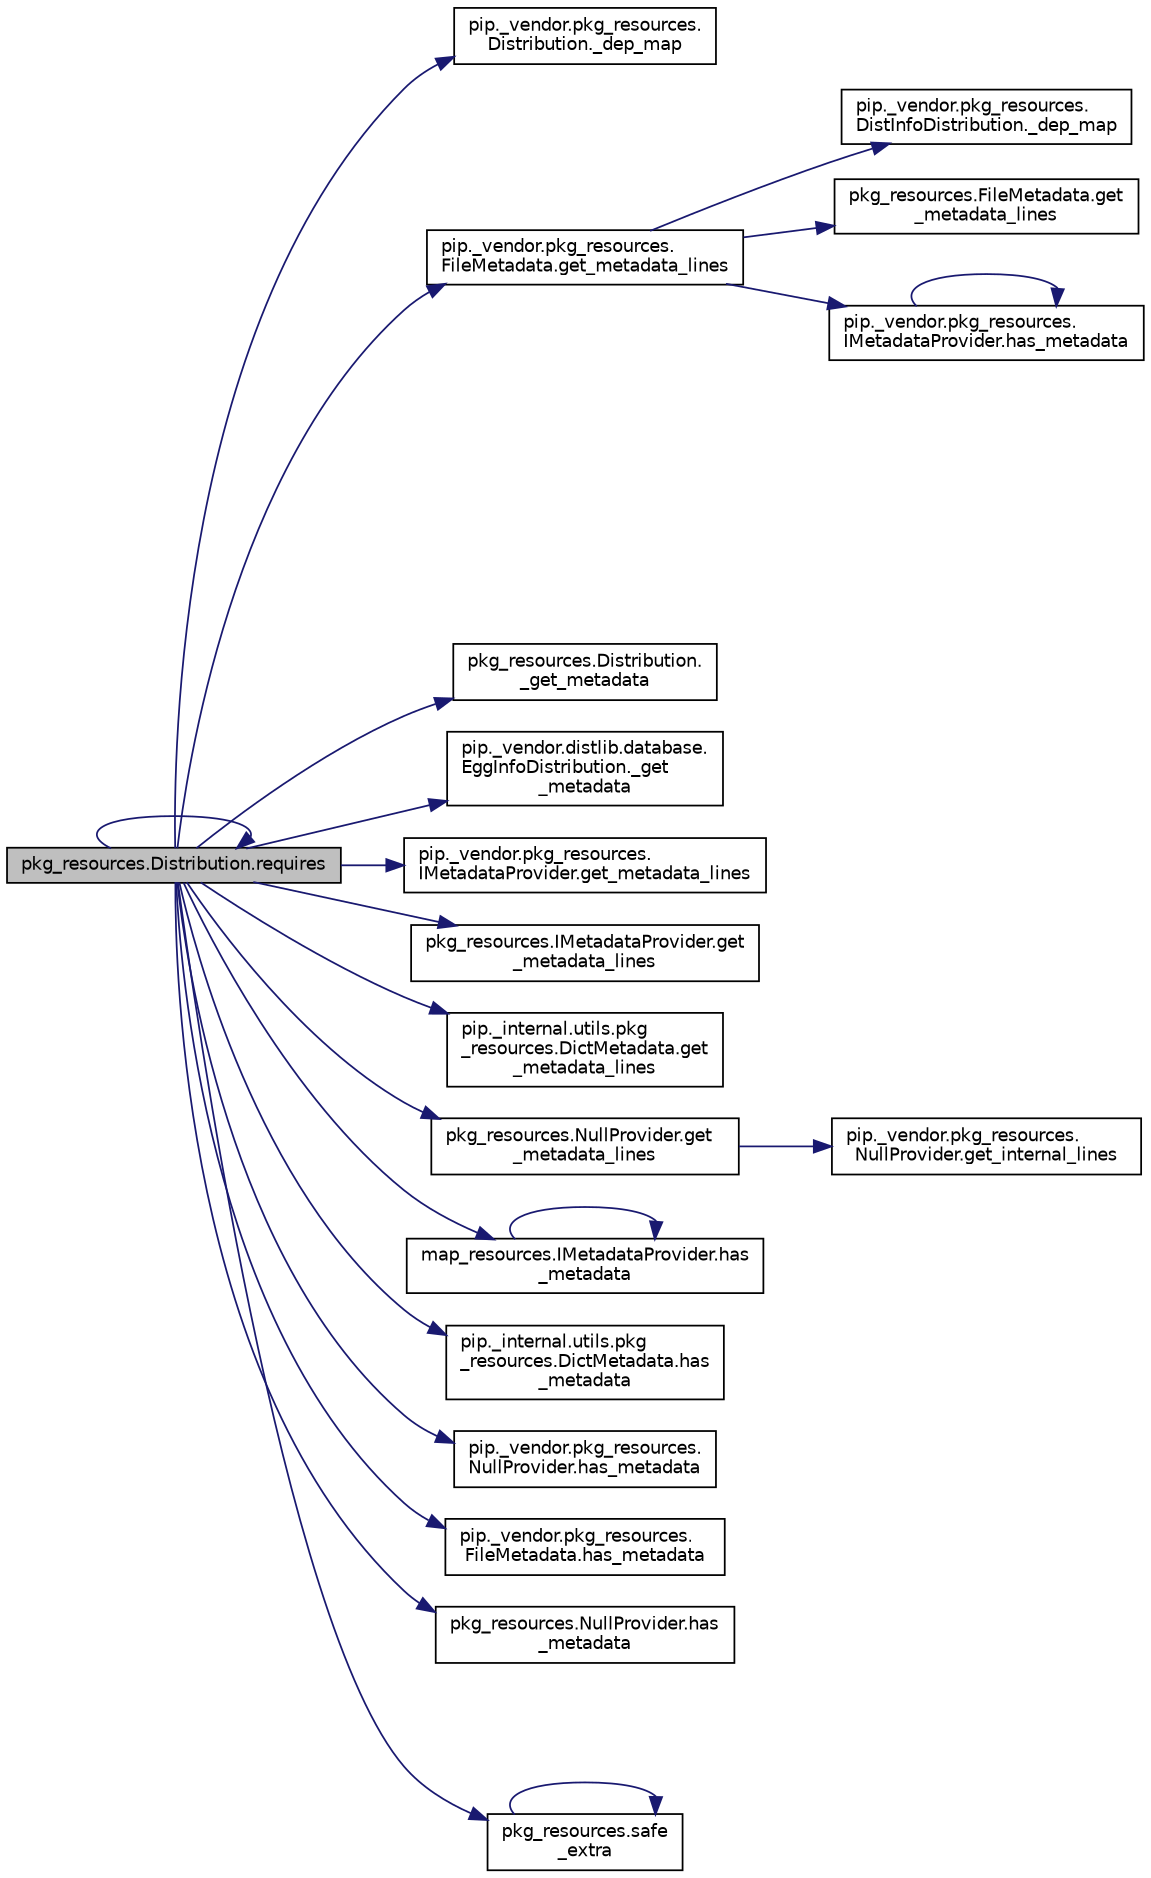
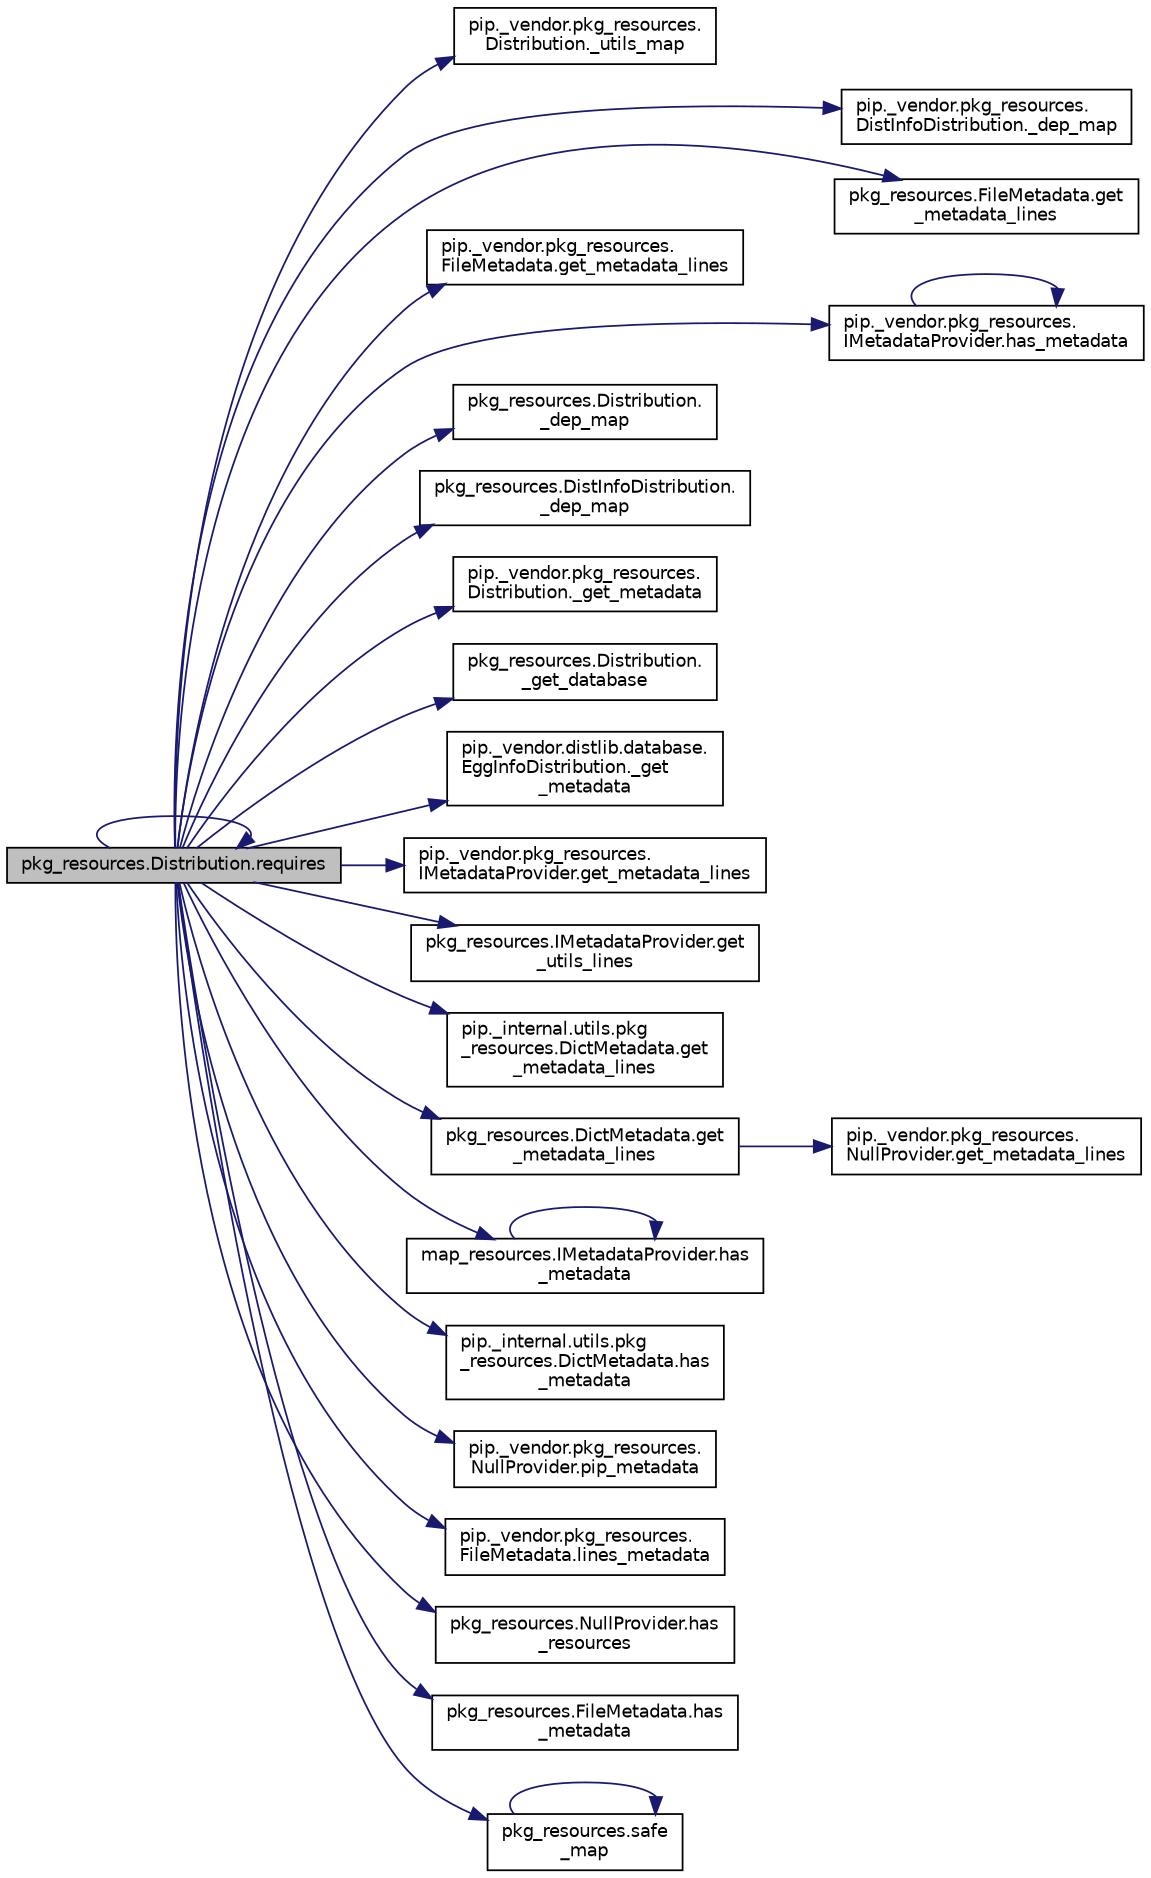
node "pip._vendor.pkg_resources. Distribution._dep_map": label "pip._vendor.pkg_resources. Distribution._dep_map" -> "pip._vendor.pkg_resources. Distribution._utils_map"
edge "pip._vendor.pkg_resources. FileMetadata.get_metadata_lines" -> "pip._vendor.pkg_resources. DistInfoDistribution._dep_map": now "pkg_resources.Distribution.requires" -> "pip._vendor.pkg_resources. DistInfoDistribution._dep_map"
edge "pip._vendor.pkg_resources. FileMetadata.get_metadata_lines" -> "pkg_resources.FileMetadata.get _metadata_lines": now "pkg_resources.Distribution.requires" -> "pkg_resources.FileMetadata.get _metadata_lines"
edge "pip._vendor.pkg_resources. FileMetadata.get_metadata_lines" -> "pip._vendor.pkg_resources. IMetadataProvider.has_metadata": now "pkg_resources.Distribution.requires" -> "pip._vendor.pkg_resources. IMetadataProvider.has_metadata"
node "pkg_resources.Distribution. _dep_map": added
node "pkg_resources.DistInfoDistribution. _dep_map": added
node "pip._vendor.pkg_resources. Distribution._get_metadata": added
node "pkg_resources.Distribution. _get_metadata": label "pkg_resources.Distribution. _get_metadata" -> "pkg_resources.Distribution. _get_database"
node "pkg_resources.IMetadataProvider.get _metadata_lines": label "pkg_resources.IMetadataProvider.get _metadata_lines" -> "pkg_resources.IMetadataProvider.get _utils_lines"
node "pkg_resources.NullProvider.get _metadata_lines": label "pkg_resources.NullProvider.get _metadata_lines" -> "pkg_resources.DictMetadata.get _metadata_lines"
node "pip._vendor.pkg_resources. NullProvider.get_internal_lines": label "pip._vendor.pkg_resources. NullProvider.get_internal_lines" -> "pip._vendor.pkg_resources. NullProvider.get_metadata_lines"
node "pip._vendor.pkg_resources. NullProvider.has_metadata": label "pip._vendor.pkg_resources. NullProvider.has_metadata" -> "pip._vendor.pkg_resources. NullProvider.pip_metadata"
node "pip._vendor.pkg_resources. FileMetadata.has_metadata": label "pip._vendor.pkg_resources. FileMetadata.has_metadata" -> "pip._vendor.pkg_resources. FileMetadata.lines_metadata"
node "pkg_resources.NullProvider.has _metadata": label "pkg_resources.NullProvider.has _metadata" -> "pkg_resources.NullProvider.has _resources"
node "pkg_resources.FileMetadata.has _metadata": added
node "pkg_resources.safe _extra": label "pkg_resources.safe _extra" -> "pkg_resources.safe _map"
